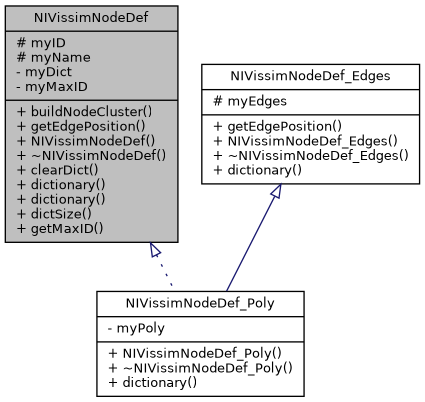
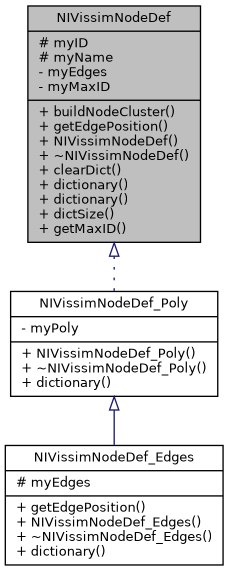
node "NIVissimNodeDef": text "- myDict" -> "- myEdges"
edge "NIVissimNodeDef_Poly" -> "NIVissimNodeDef_Edges": reversed
